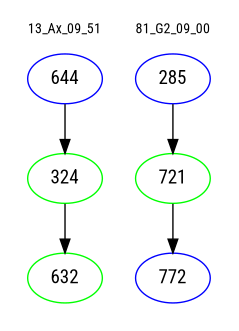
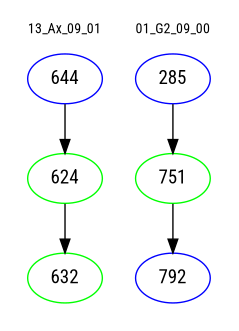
cluster "13_Ax_09_51": label "13_Ax_09_51" -> "13_Ax_09_01"
cluster "81_G2_09_00": label "81_G2_09_00" -> "01_G2_09_00"
node "324": label "324" -> "624"
node "721": label "721" -> "751"
node "772": label "772" -> "792"
